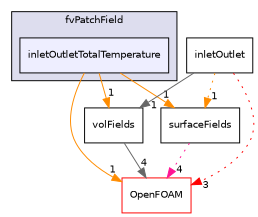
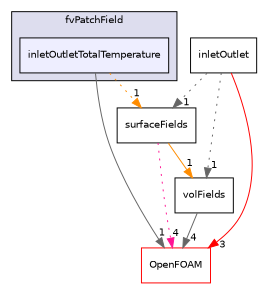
edge "inletOutlet" -> "surfaceFields": color darkorange -> gray40
edge "inletOutletTotalTemperature" -> "volFields": now "surfaceFields" -> "volFields"
edge "inletOutletTotalTemperature" -> "surfaceFields": style solid -> dotted
edge "inletOutlet" -> "volFields": style solid -> dotted
edge "inletOutletTotalTemperature" -> "OpenFOAM": color darkorange -> gray40
edge "inletOutlet" -> "OpenFOAM": style dotted -> solid
